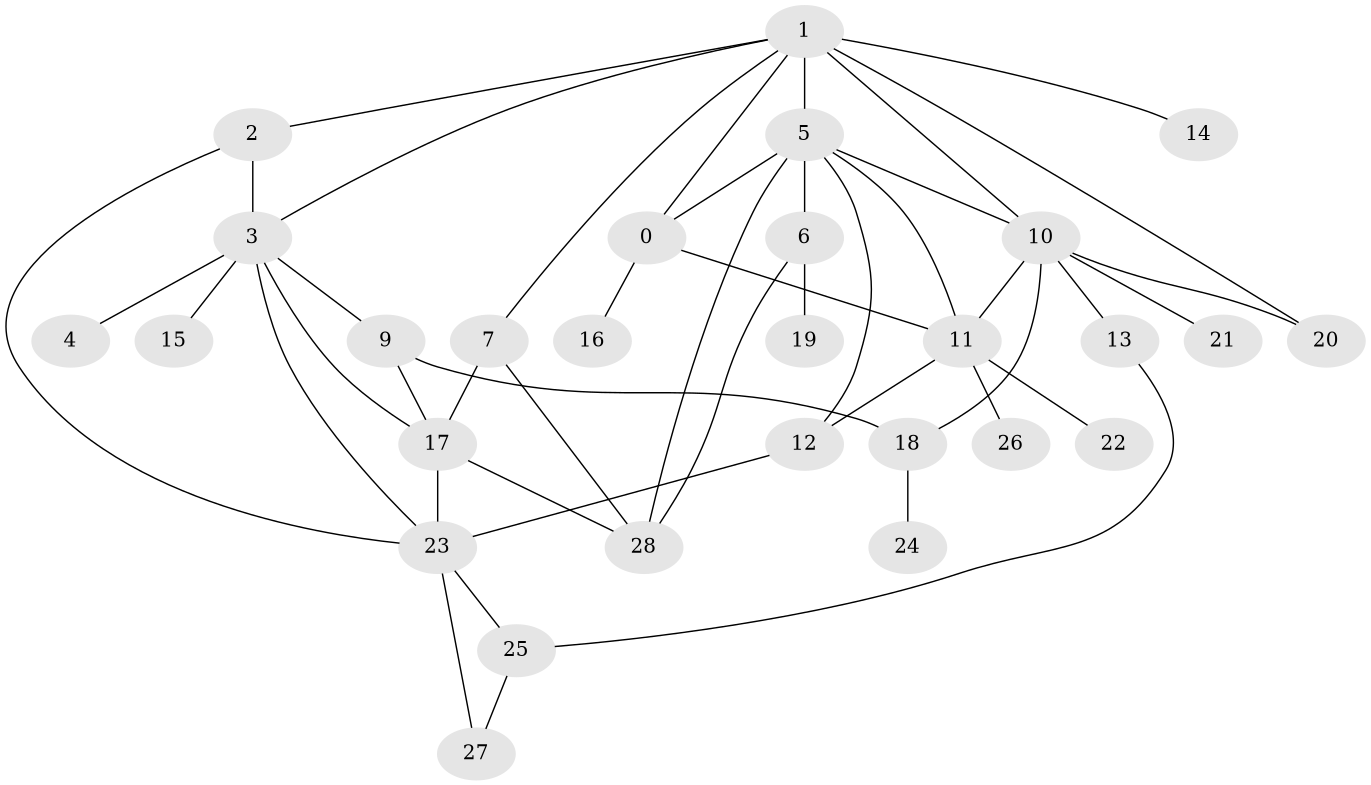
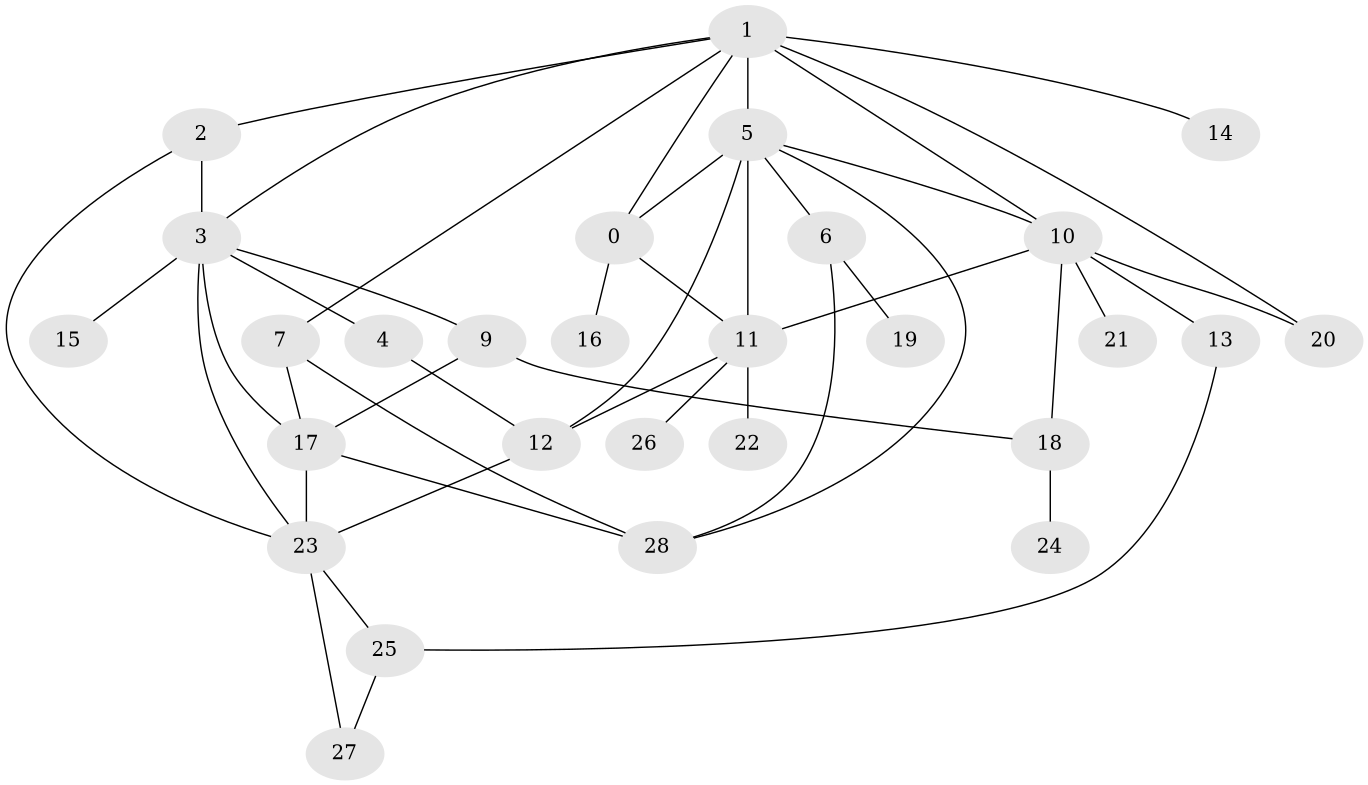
edge "4" -- "12": added
